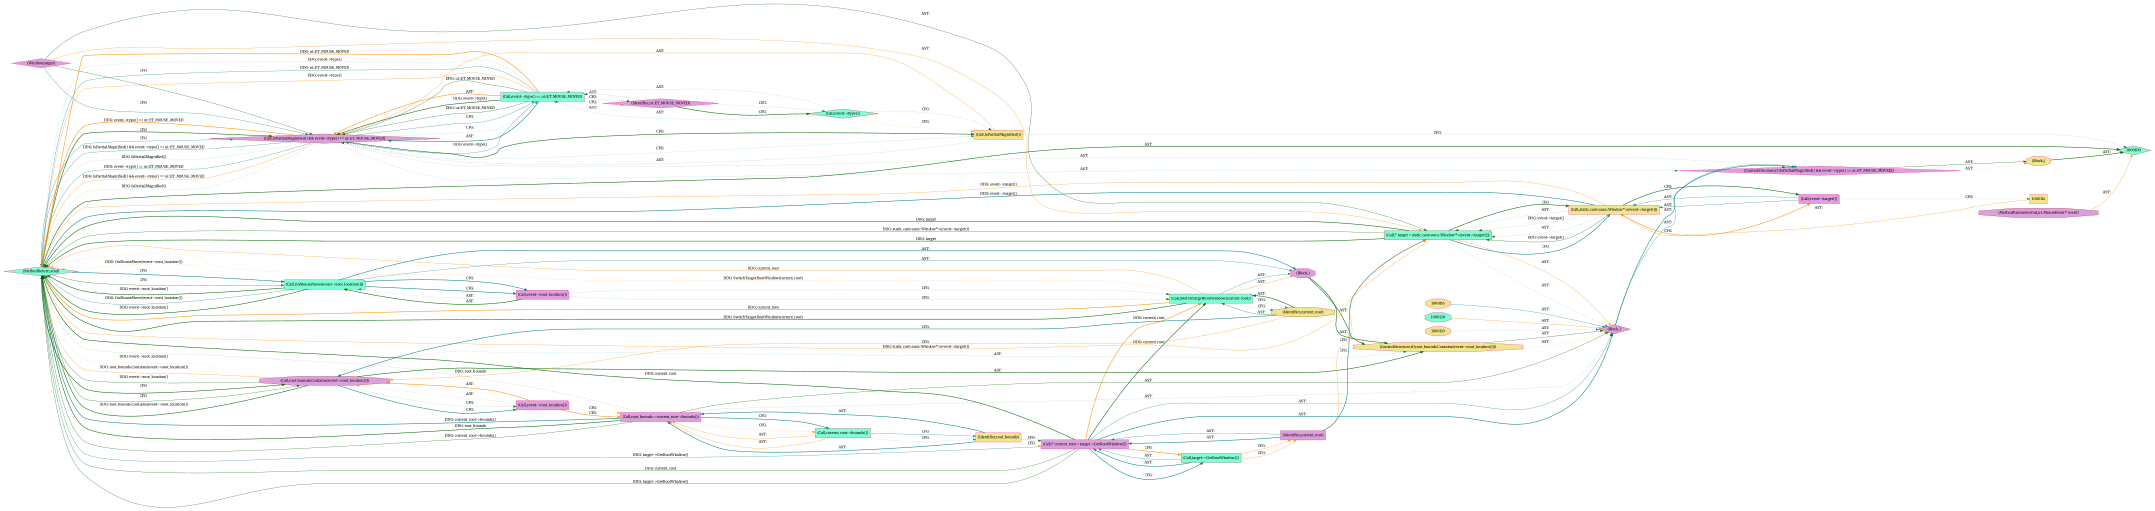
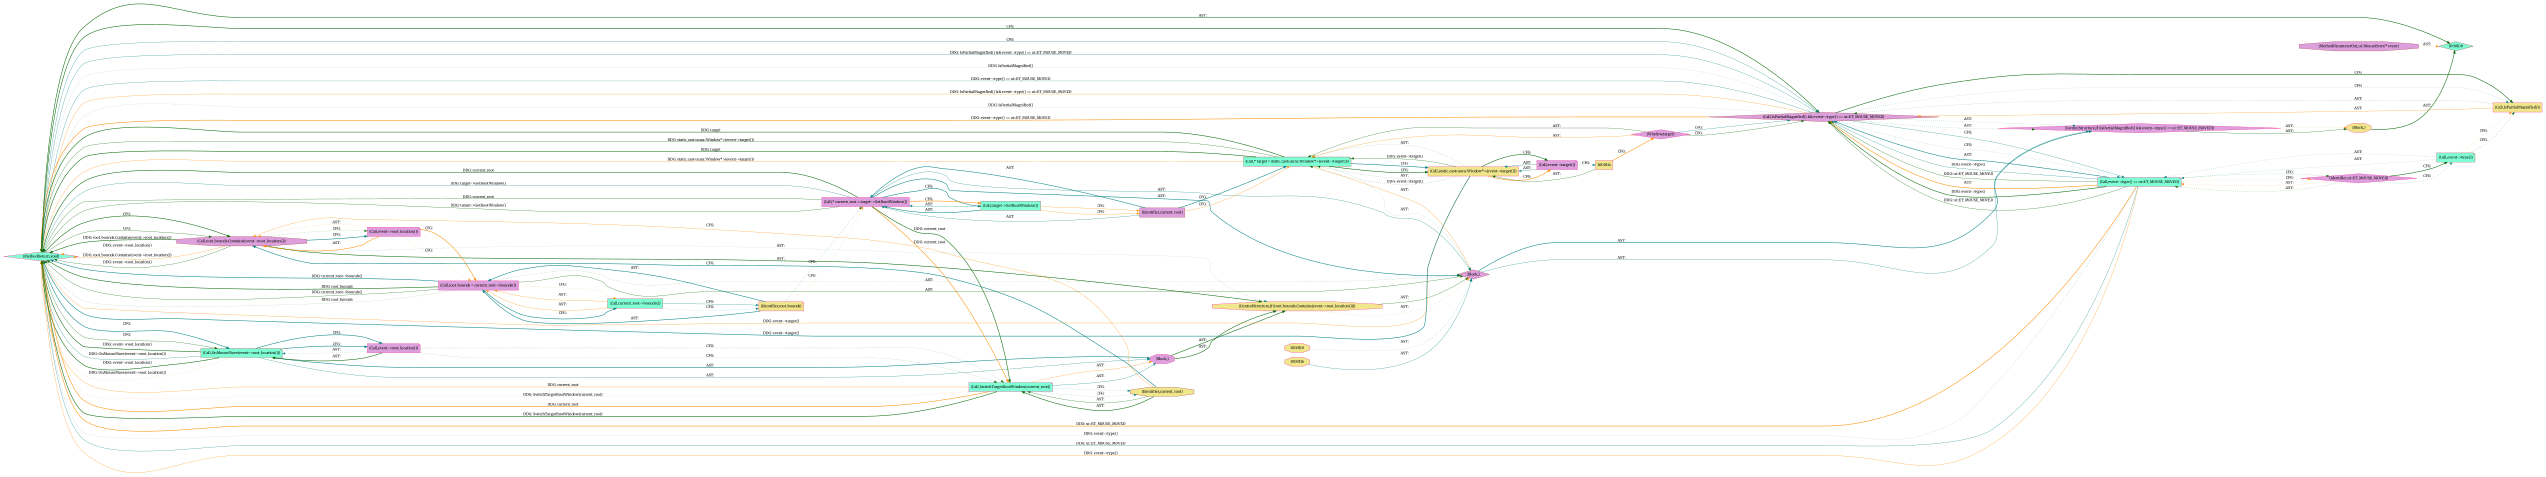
node "(Call,event->type())": shape diamond -> note
edge "(Call,IsPartialMagnified())" -> "1000100": removed, label "CFG:"
edge "1000114" -> "(Window,target)": added, label "CFG:"
edge "(MethodParameterOut,ui::MouseEvent* event)" -> "1000100": style solid -> dotted
edge "1000114" -> "(Call,static_cast<aura::Window*>(event->target()))": color darkorange -> darkgreen
node "1000120": removed
